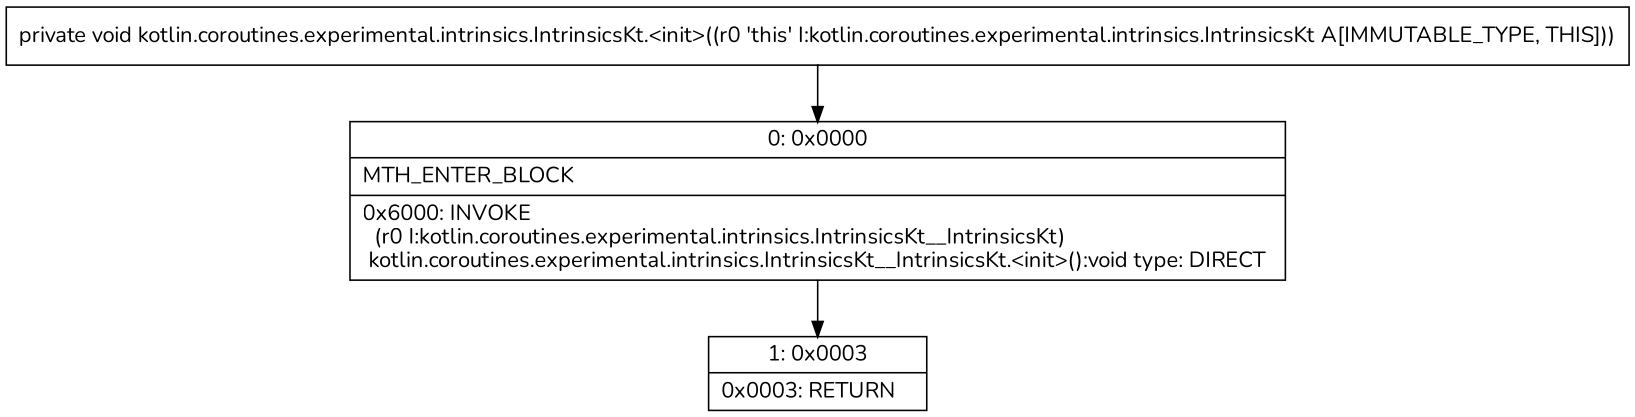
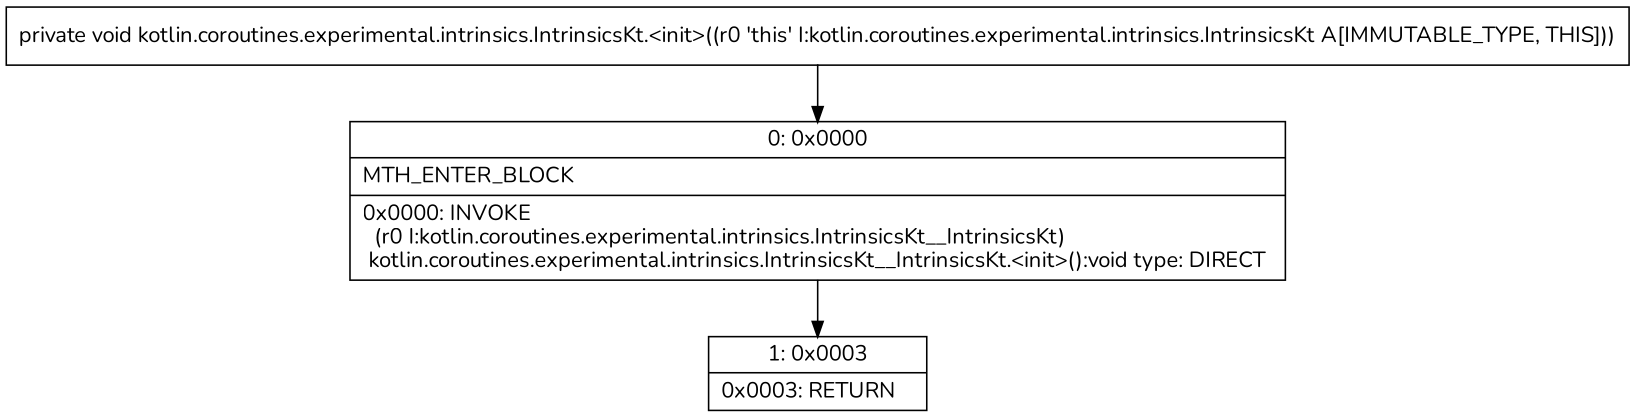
node "0: 0x0000": text "0x6000: INVOKE" -> "0x0000: INVOKE"
